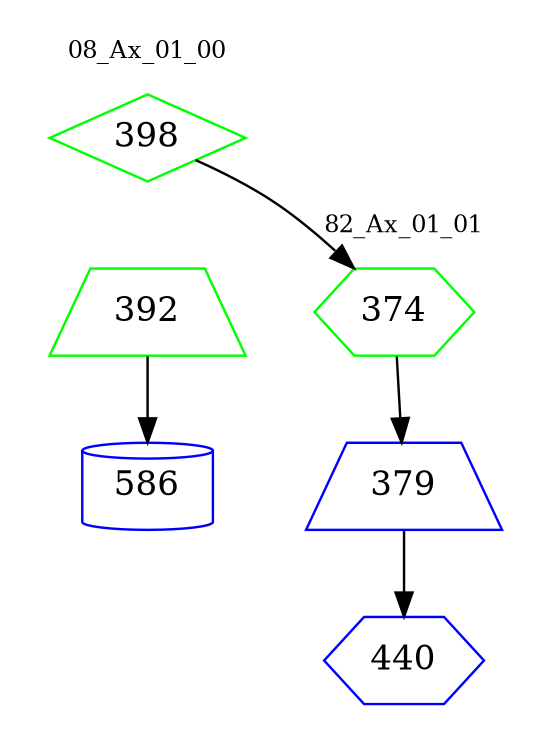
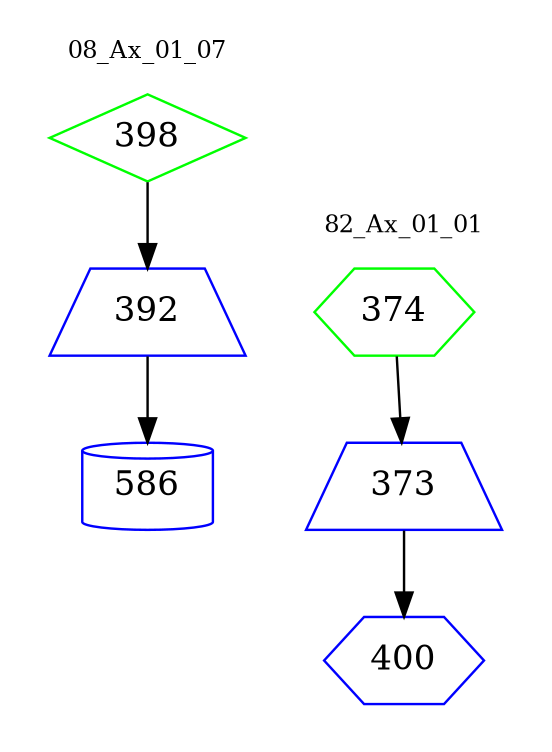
cluster "08_Ax_01_00": label "08_Ax_01_00" -> "08_Ax_01_07"
edge "398" -> "374": now "398" -> "392"
node "392": color green -> blue
node "379": label "379" -> "373"
node "440": label "440" -> "400"
